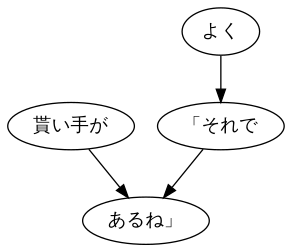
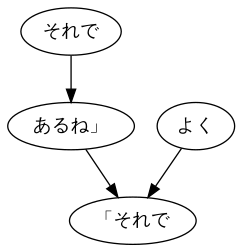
node "貰い手が": label "貰い手が" -> "それで"
edge "「それで" -> "あるね」": reversed
